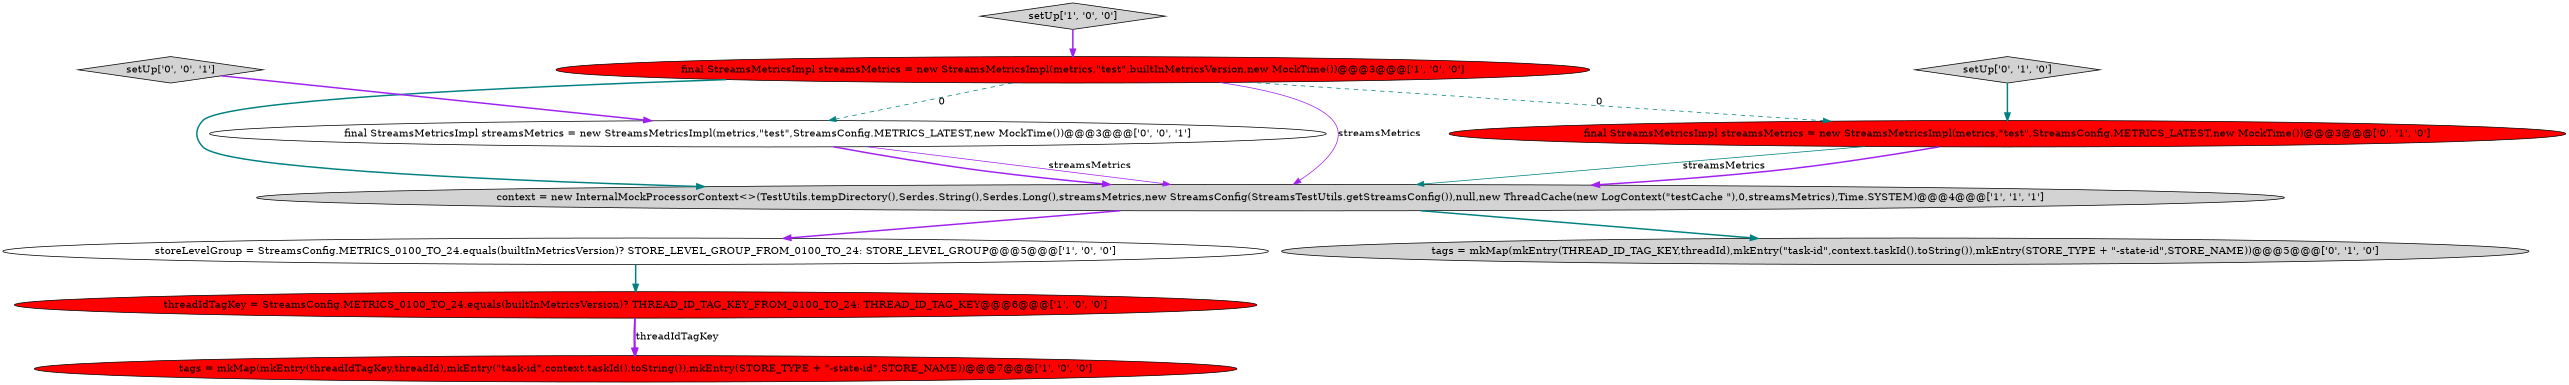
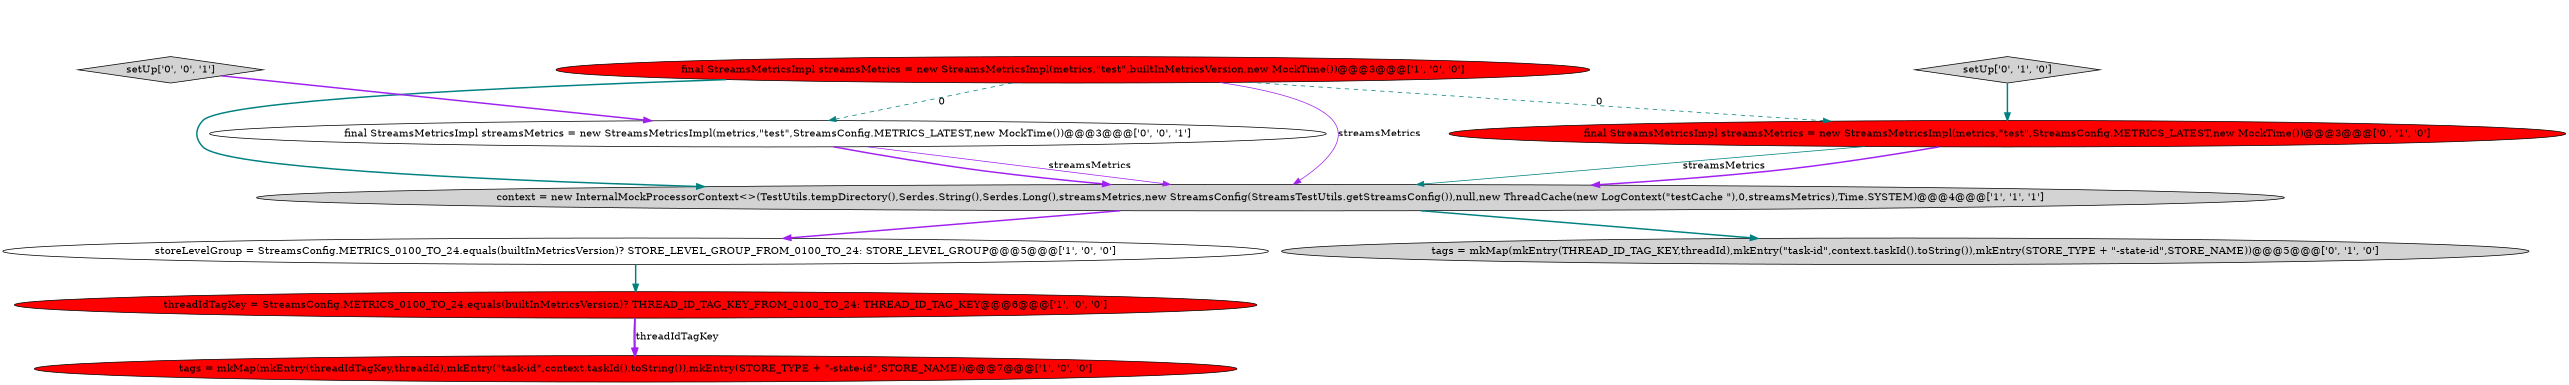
node "setUp['1', '0', '0']": removed
